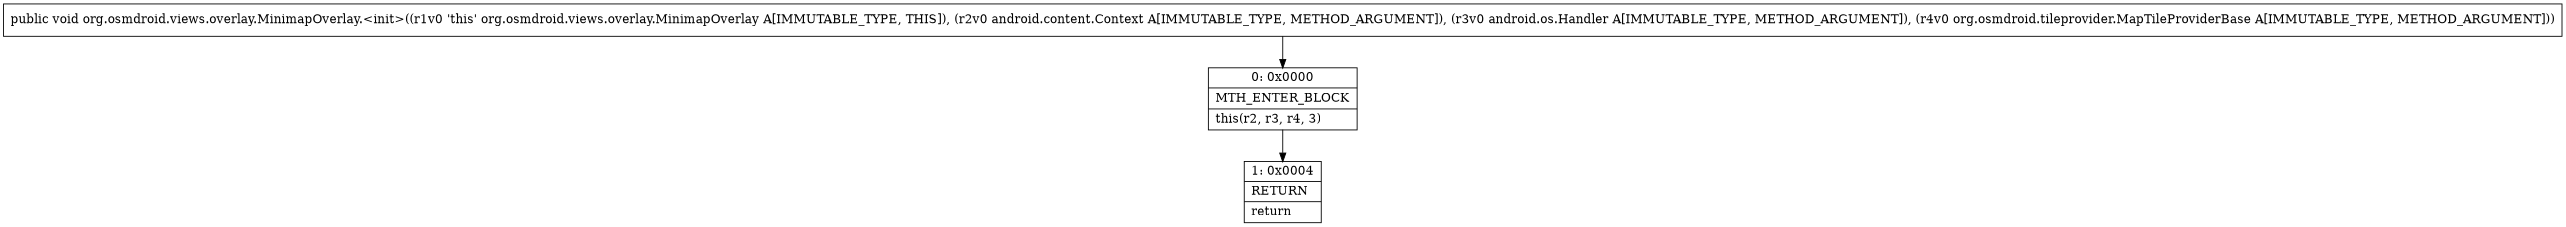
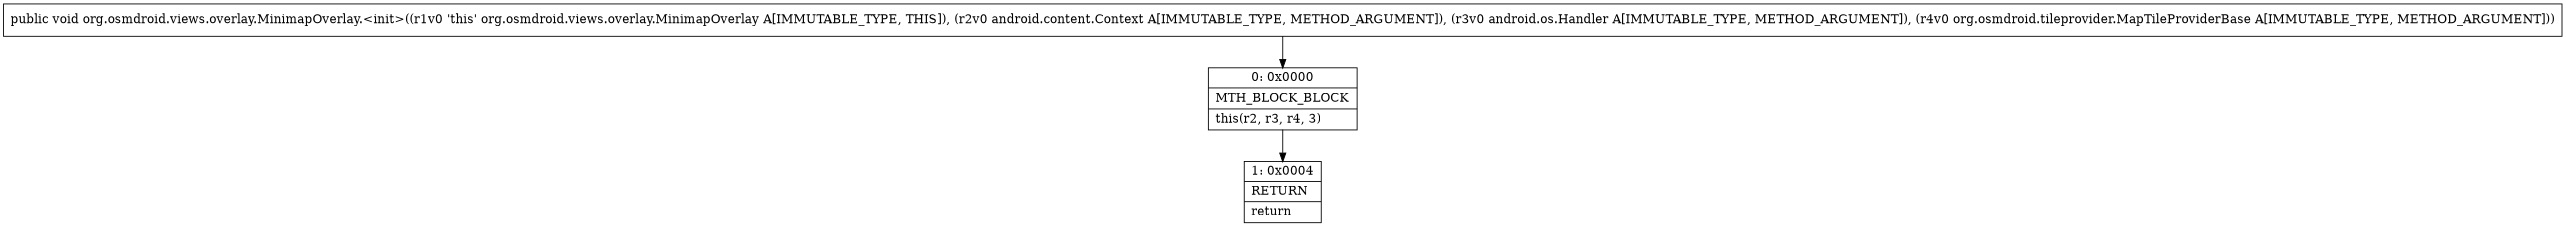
node "0: 0x0000": text "MTH_ENTER_BLOCK" -> "MTH_BLOCK_BLOCK"
